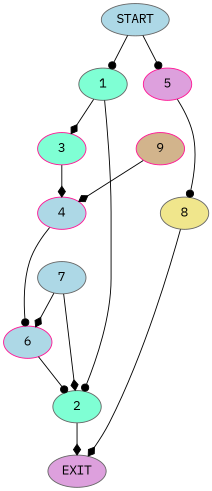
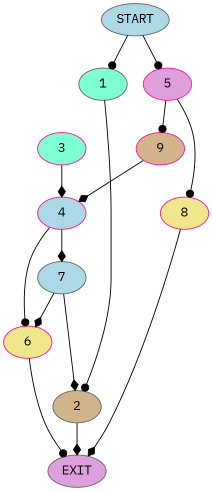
edge "1" -> "3": removed
edge "5" -> "9": added
node "8": color gray40 -> deeppink
edge "4" -> "7": added
node "6": fillcolor lightblue -> khaki
edge "6" -> "2": now "6" -> "EXIT"
node "2": fillcolor aquamarine -> tan
